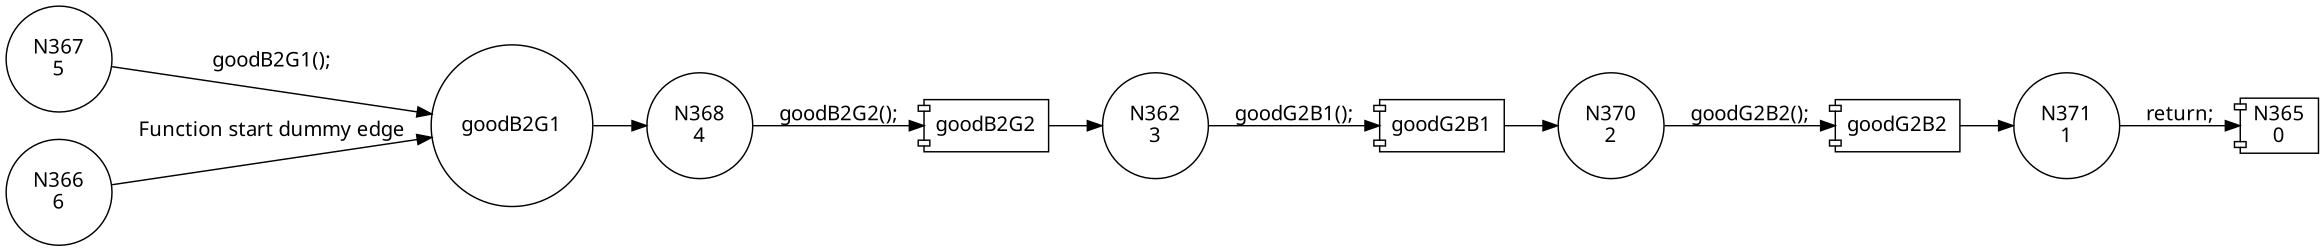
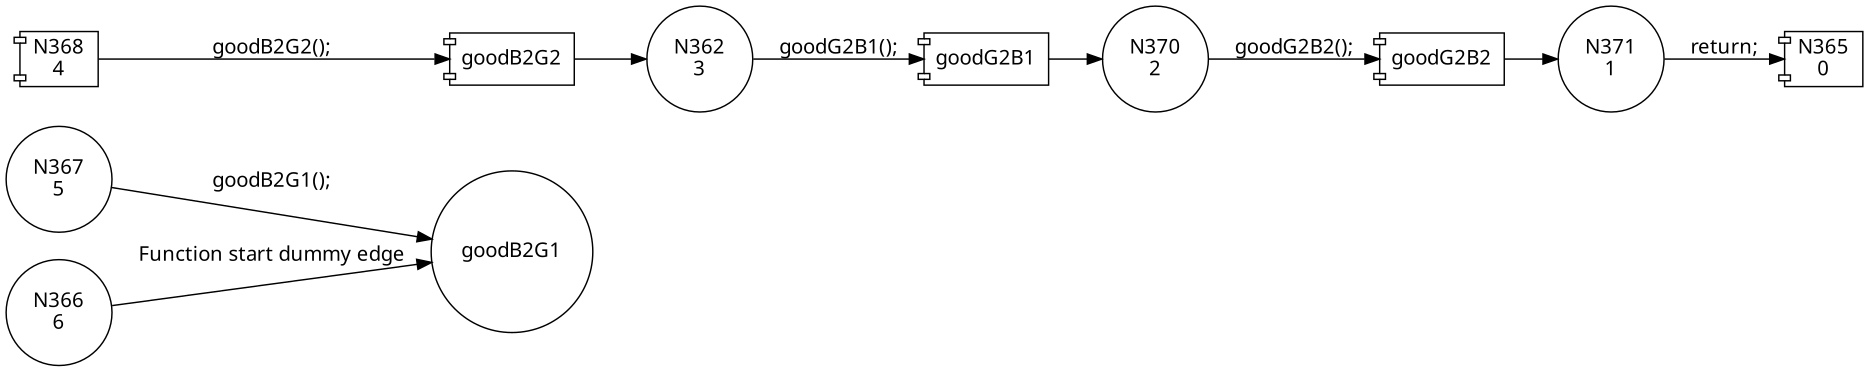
edge "goodB2G1" -> "N368 4": removed
node "N368 4": shape circle -> component
